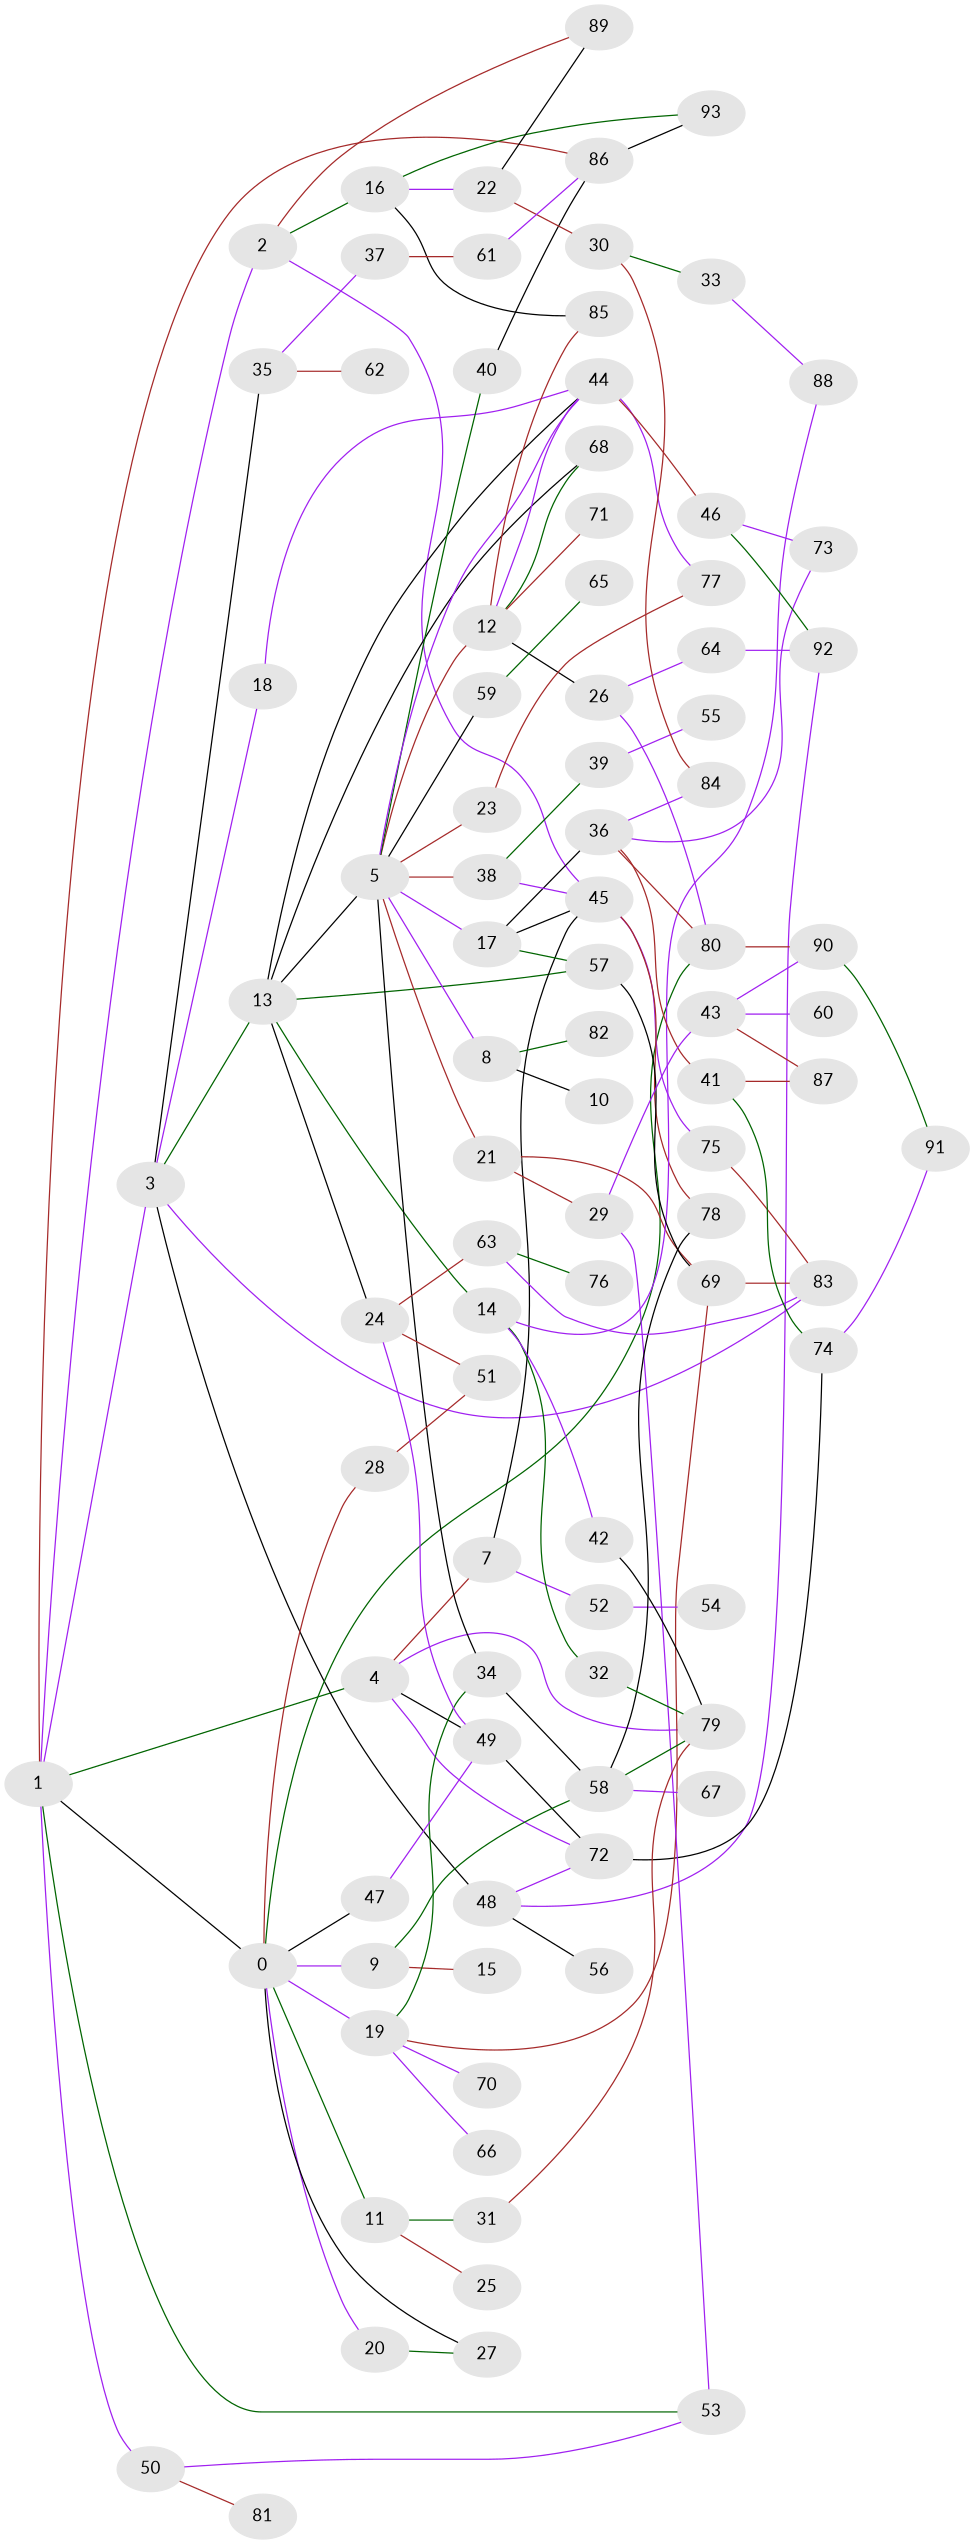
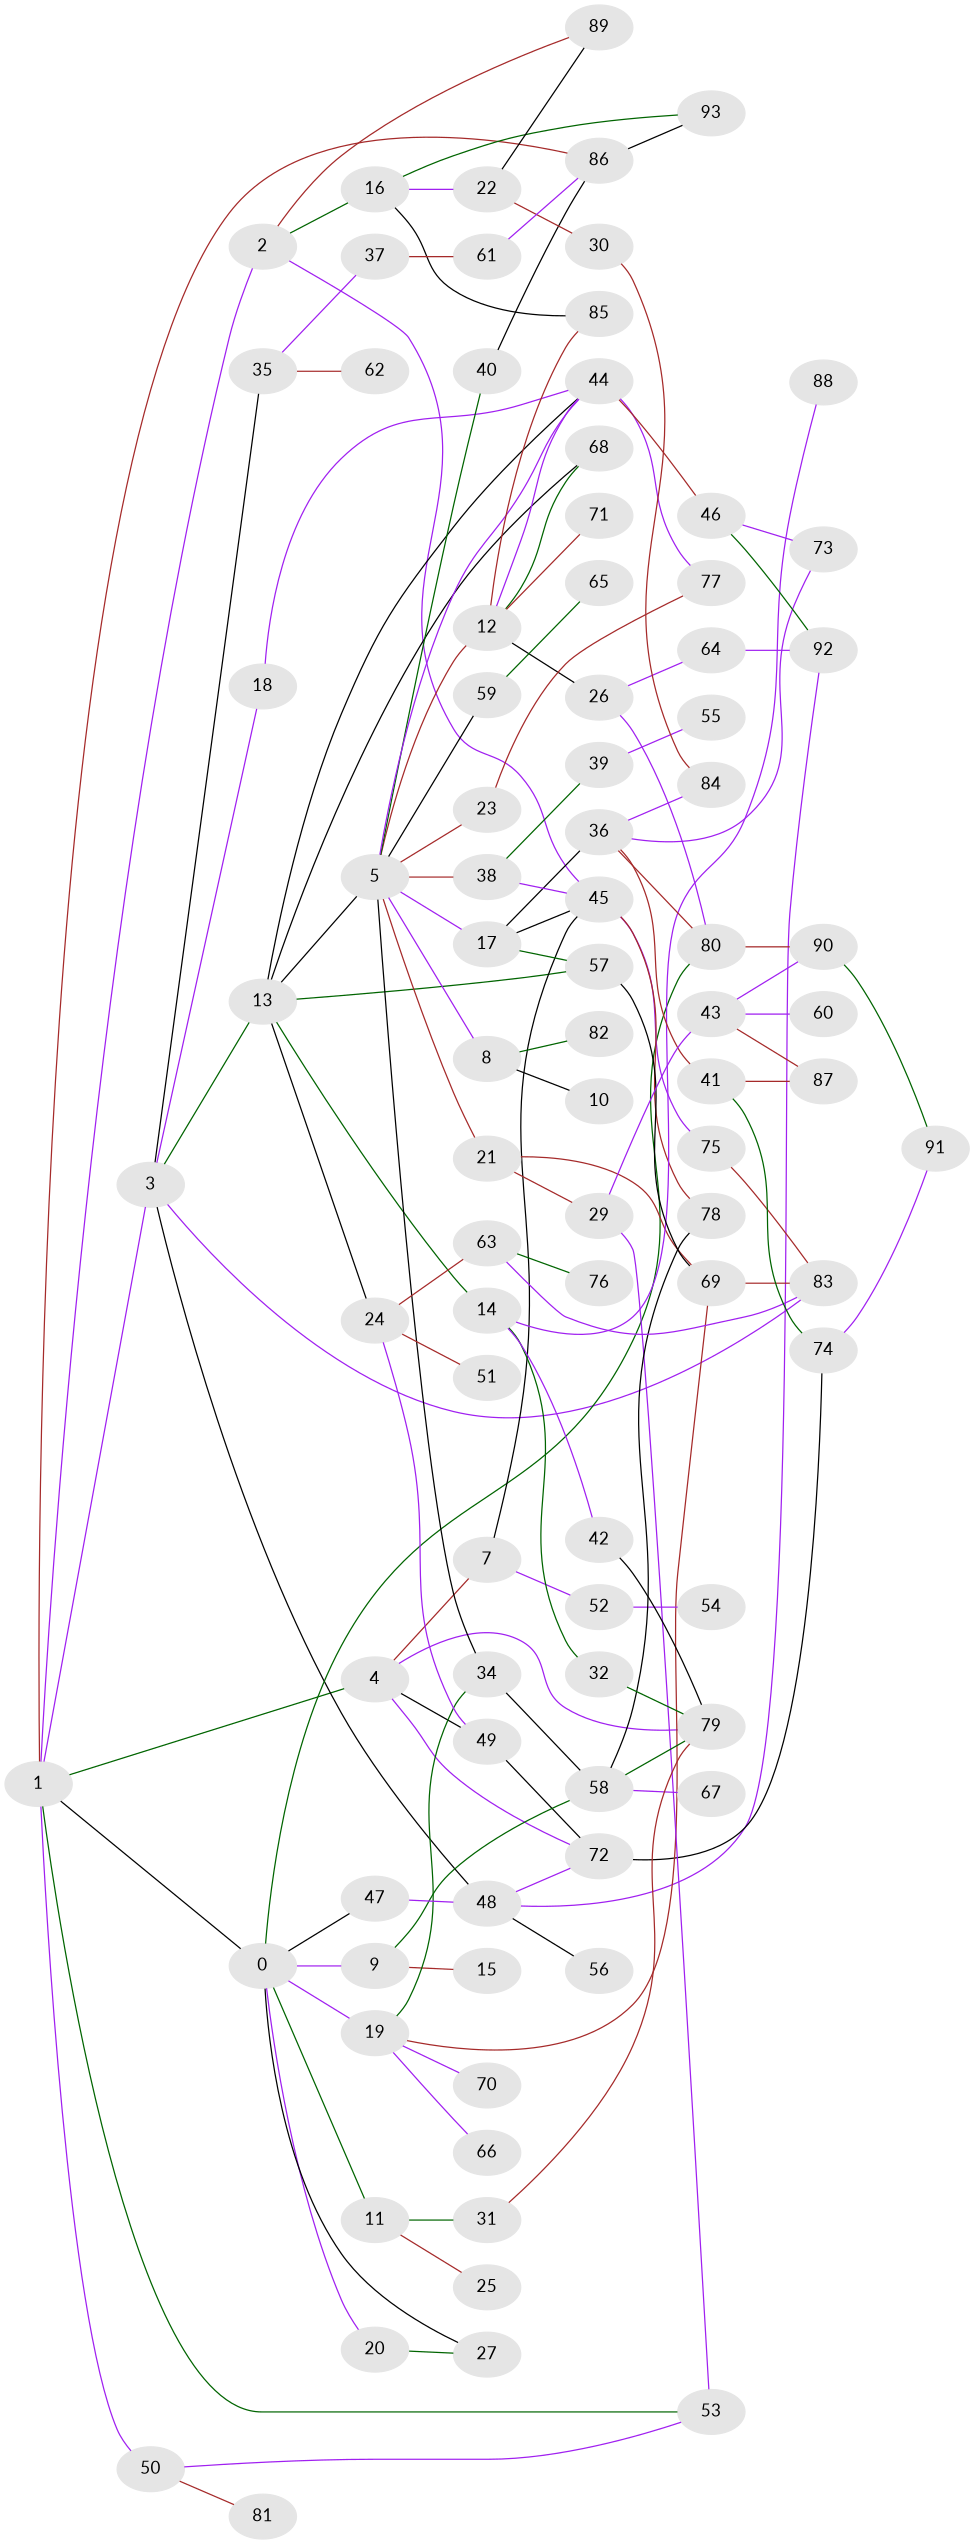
node "33": removed
node "28": removed
edge "49" -- "47": now "48" -- "47"
